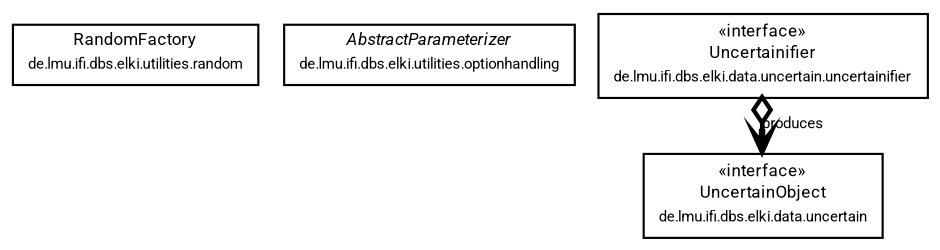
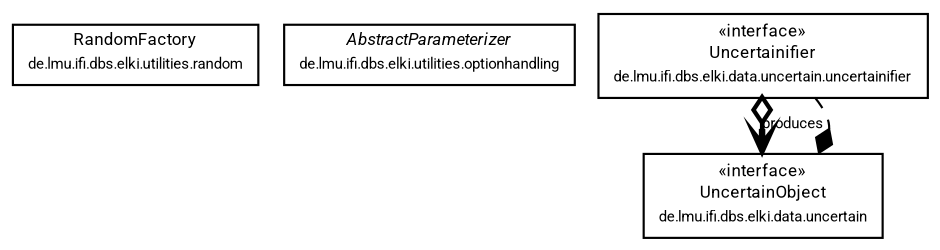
edge "Uncertainifier" -> "UncertainObject": added
